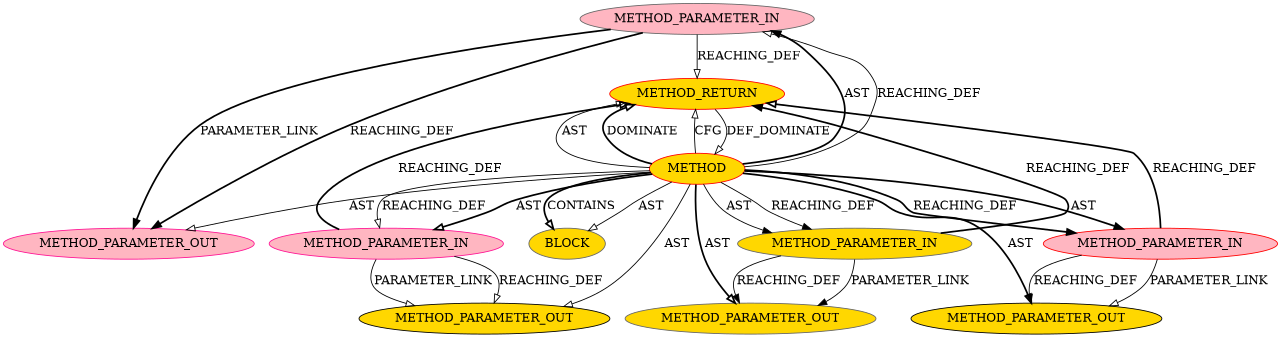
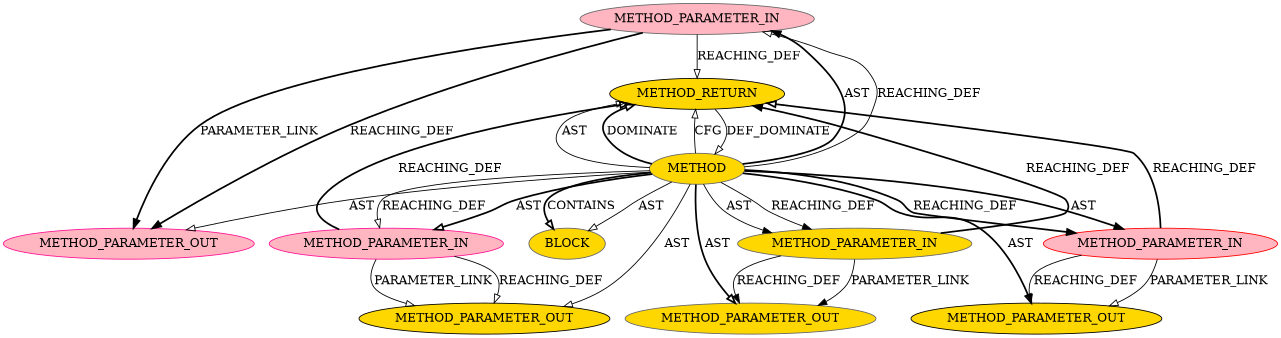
node "METHOD_RETURN": color red -> black
node "METHOD": color red -> gray40
